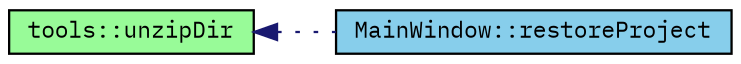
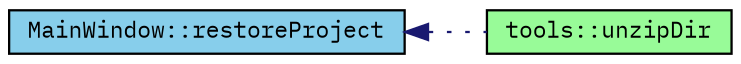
edge "MainWindow::restoreProject" -> "tools::unzipDir": reversed
